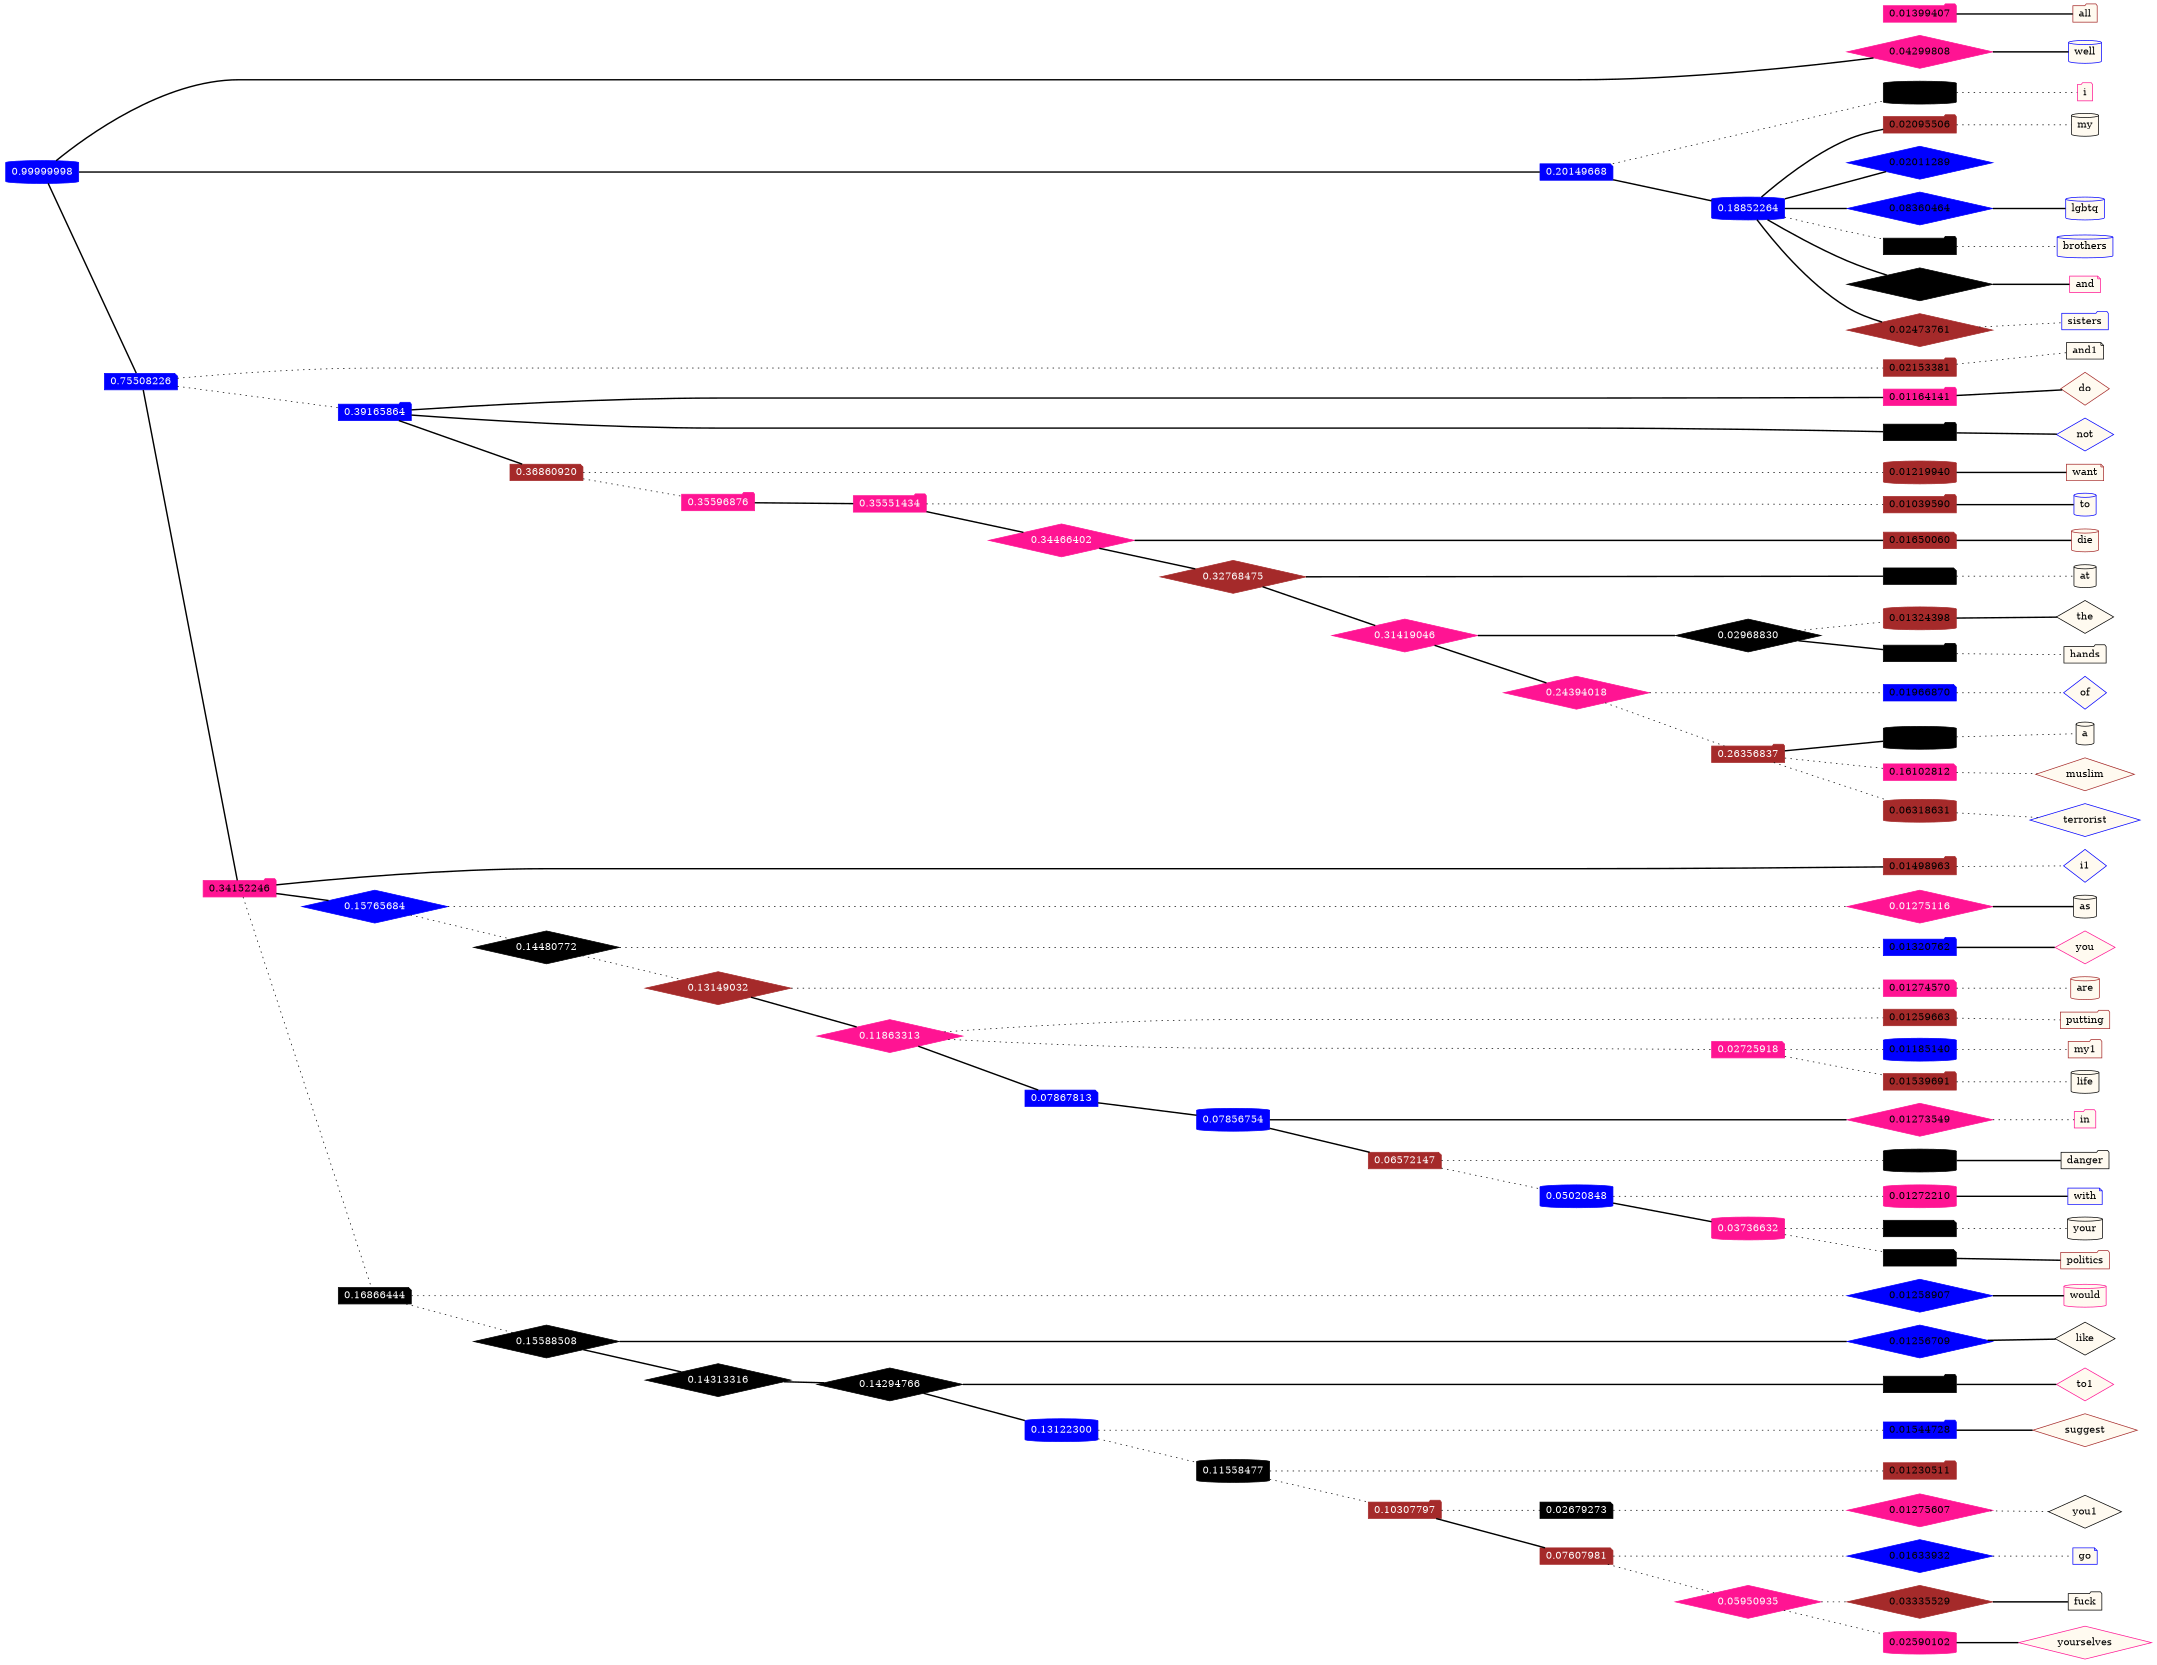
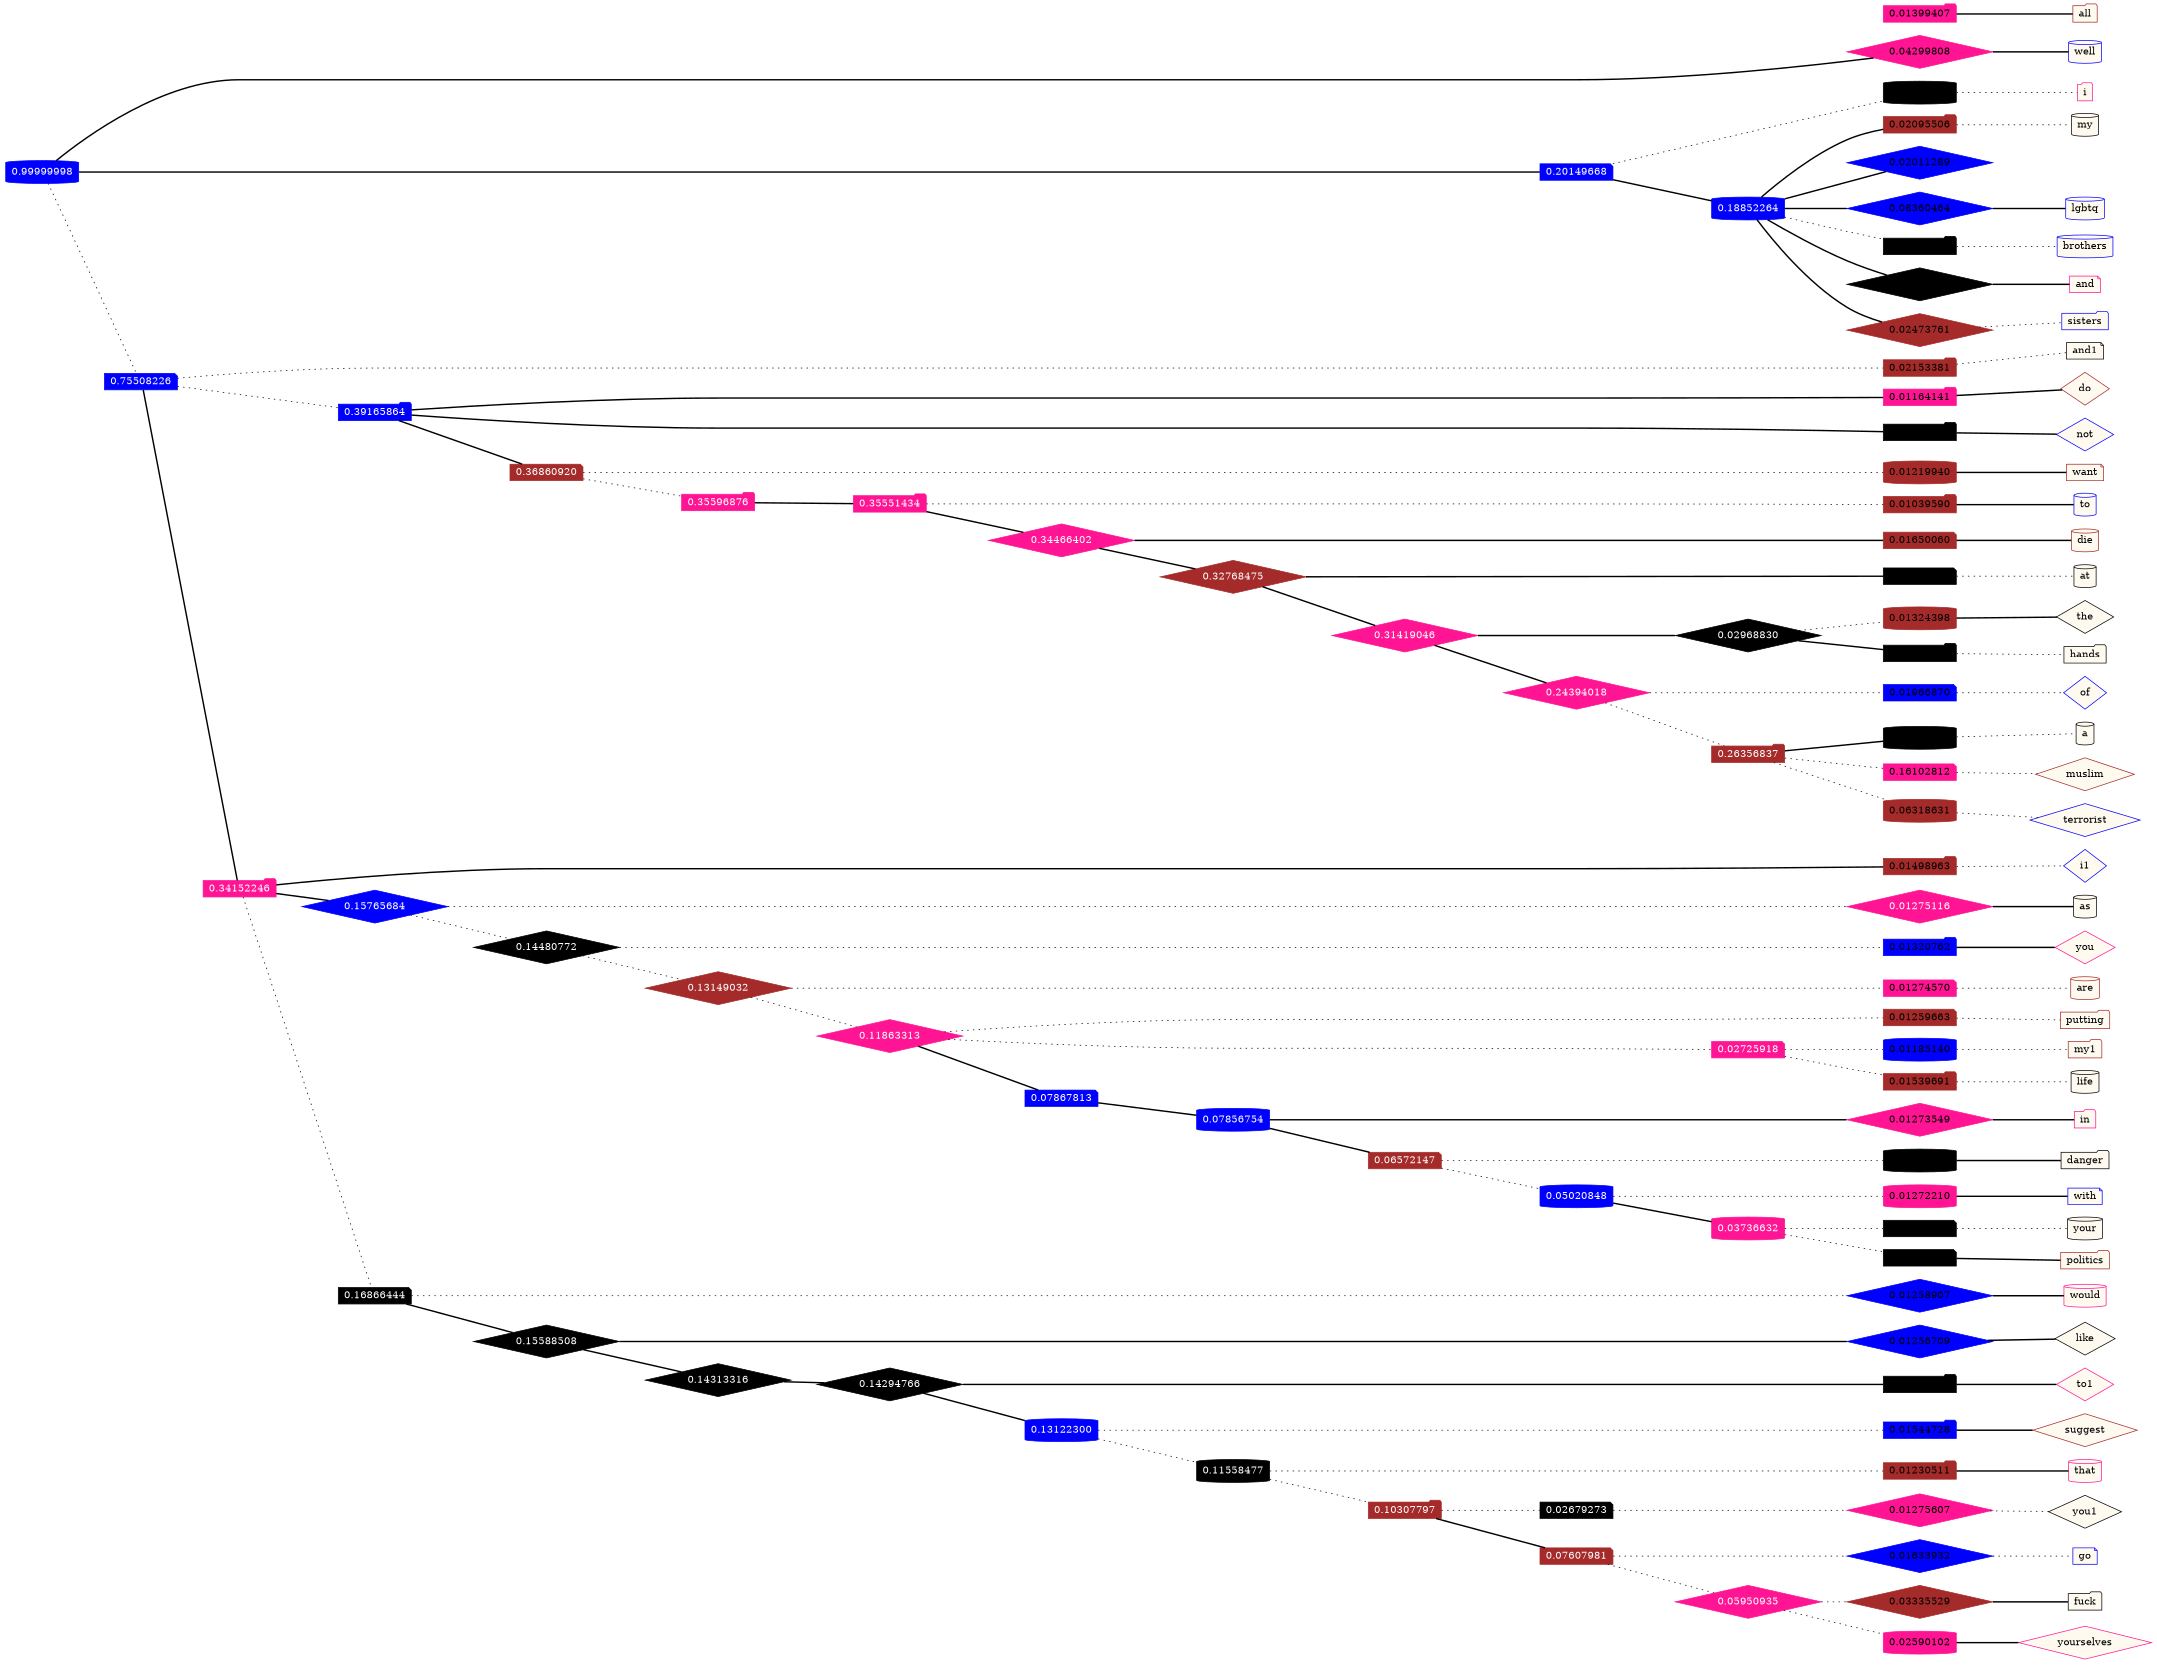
edge "0.99999998" -- "0.75508226": style bold -> dotted
node "0.34152246": fontcolor black -> grey99
edge "0.13149032" -- "0.11863313": style bold -> dotted
edge "0.01273549" -- "in": style dotted -> bold
edge "0.16866444" -- "0.15588508": style dotted -> bold
node "that": added
